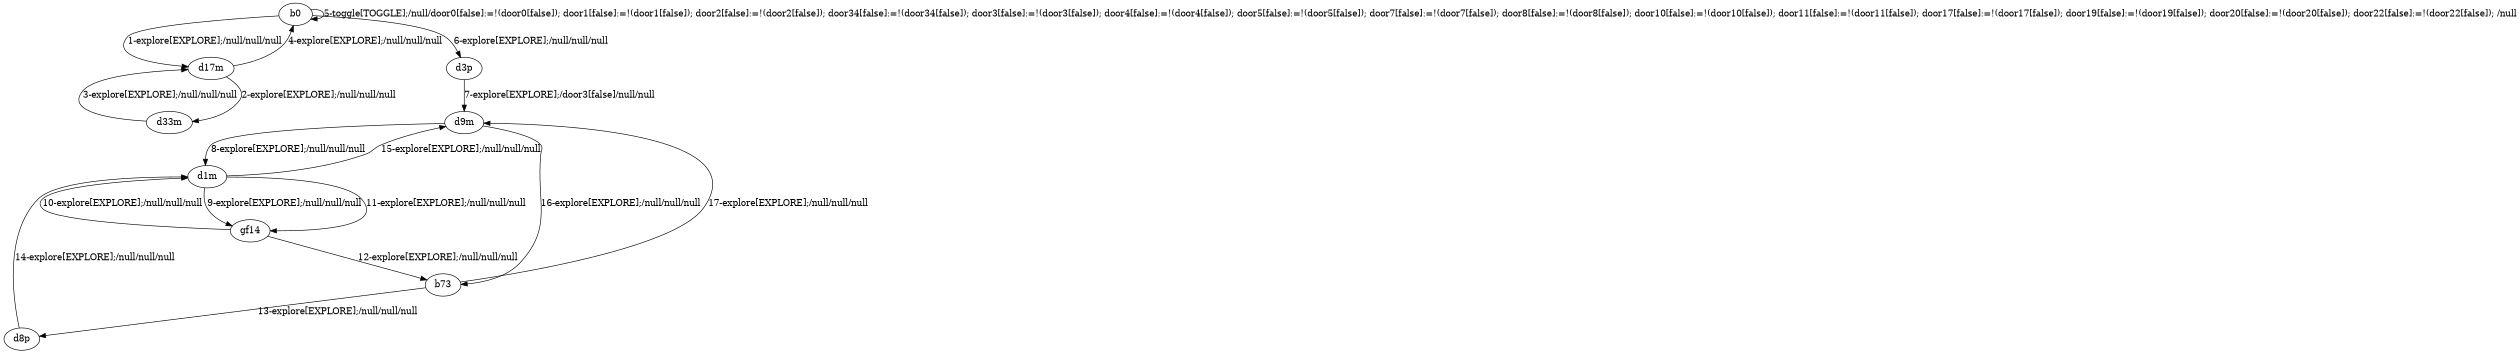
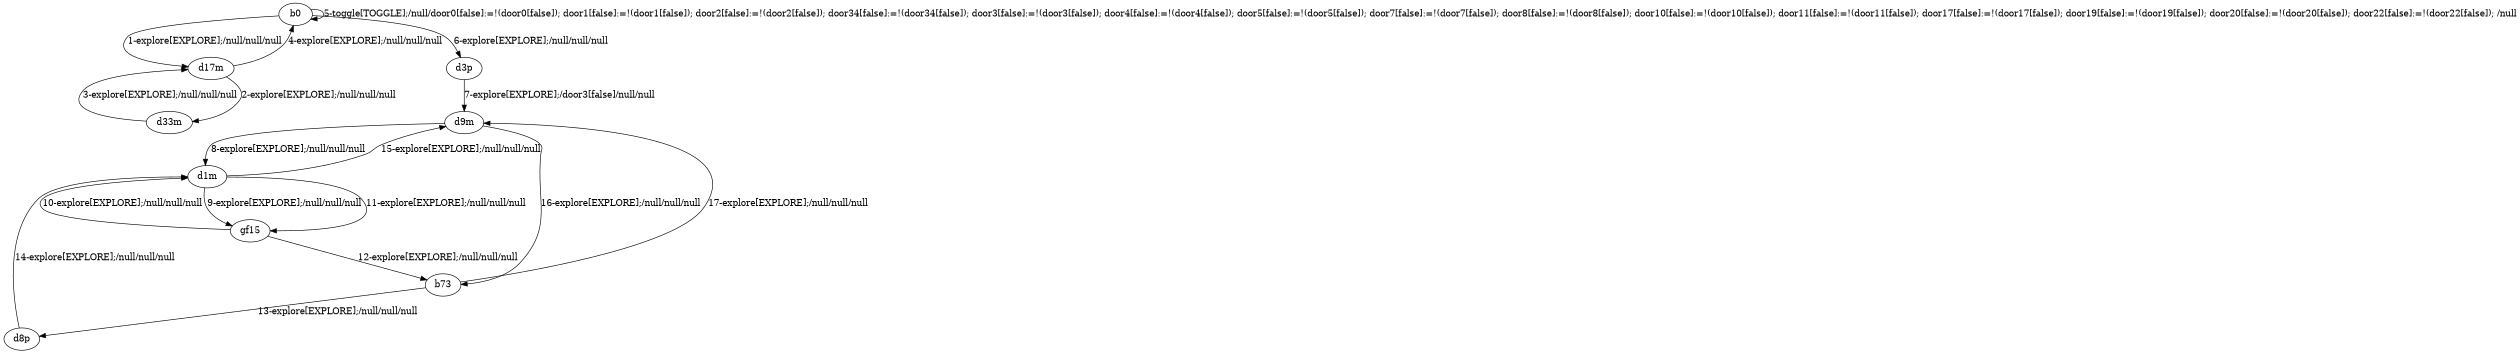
node "gf14": label "gf14" -> "gf15"
